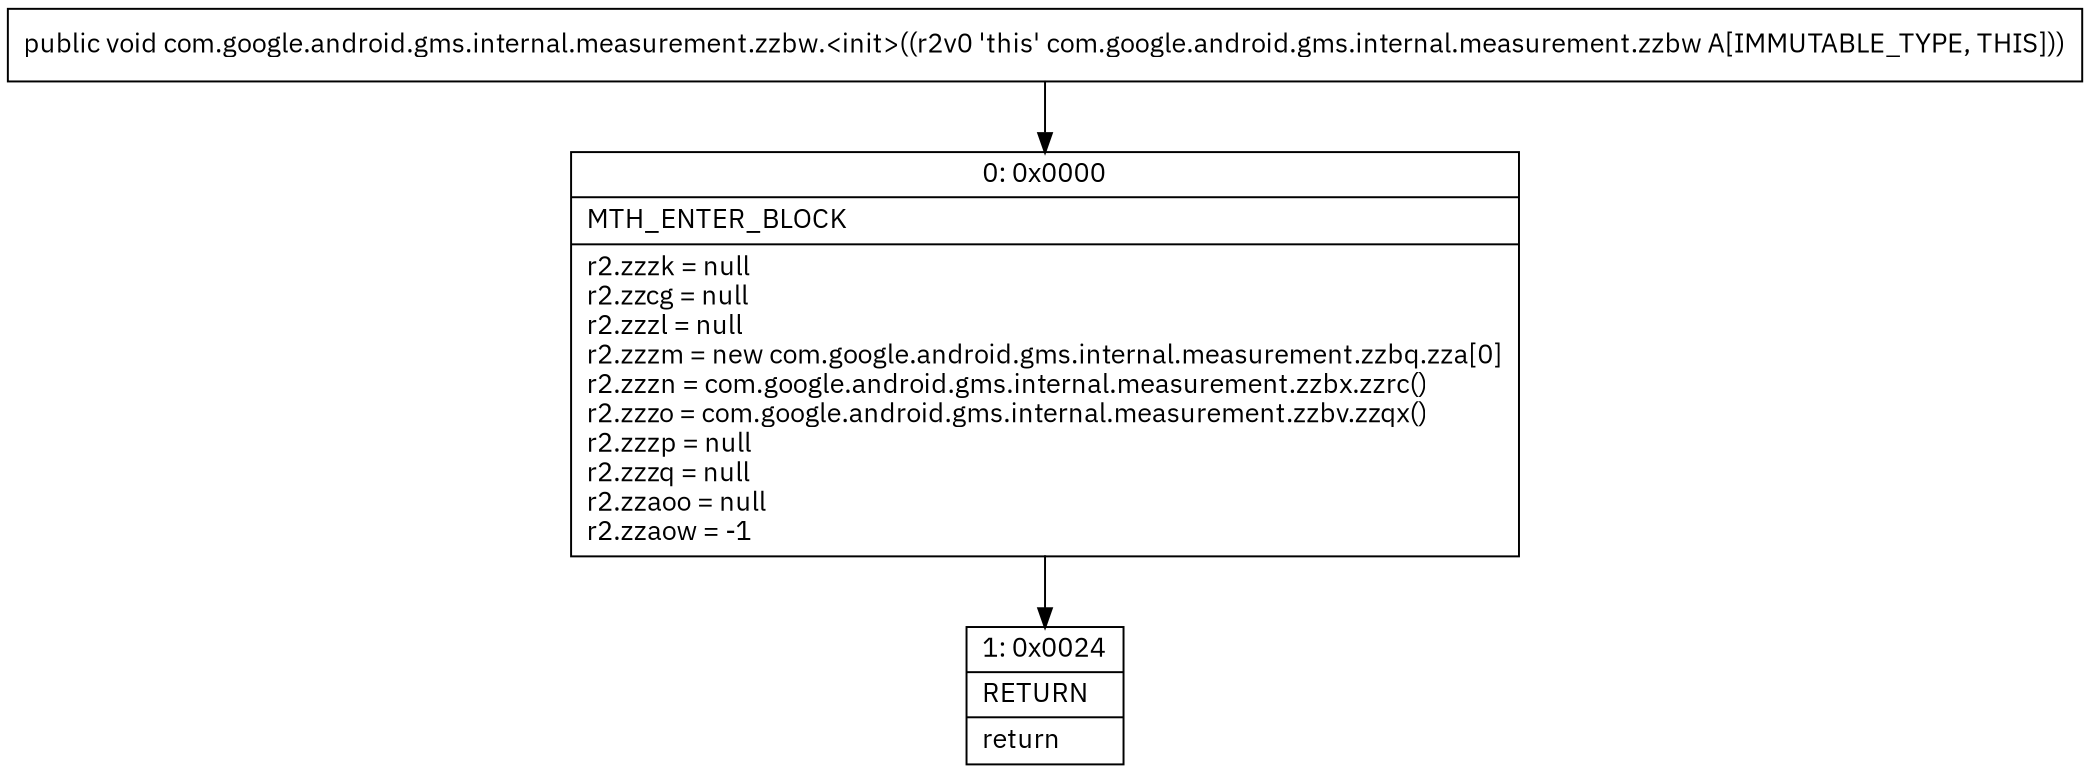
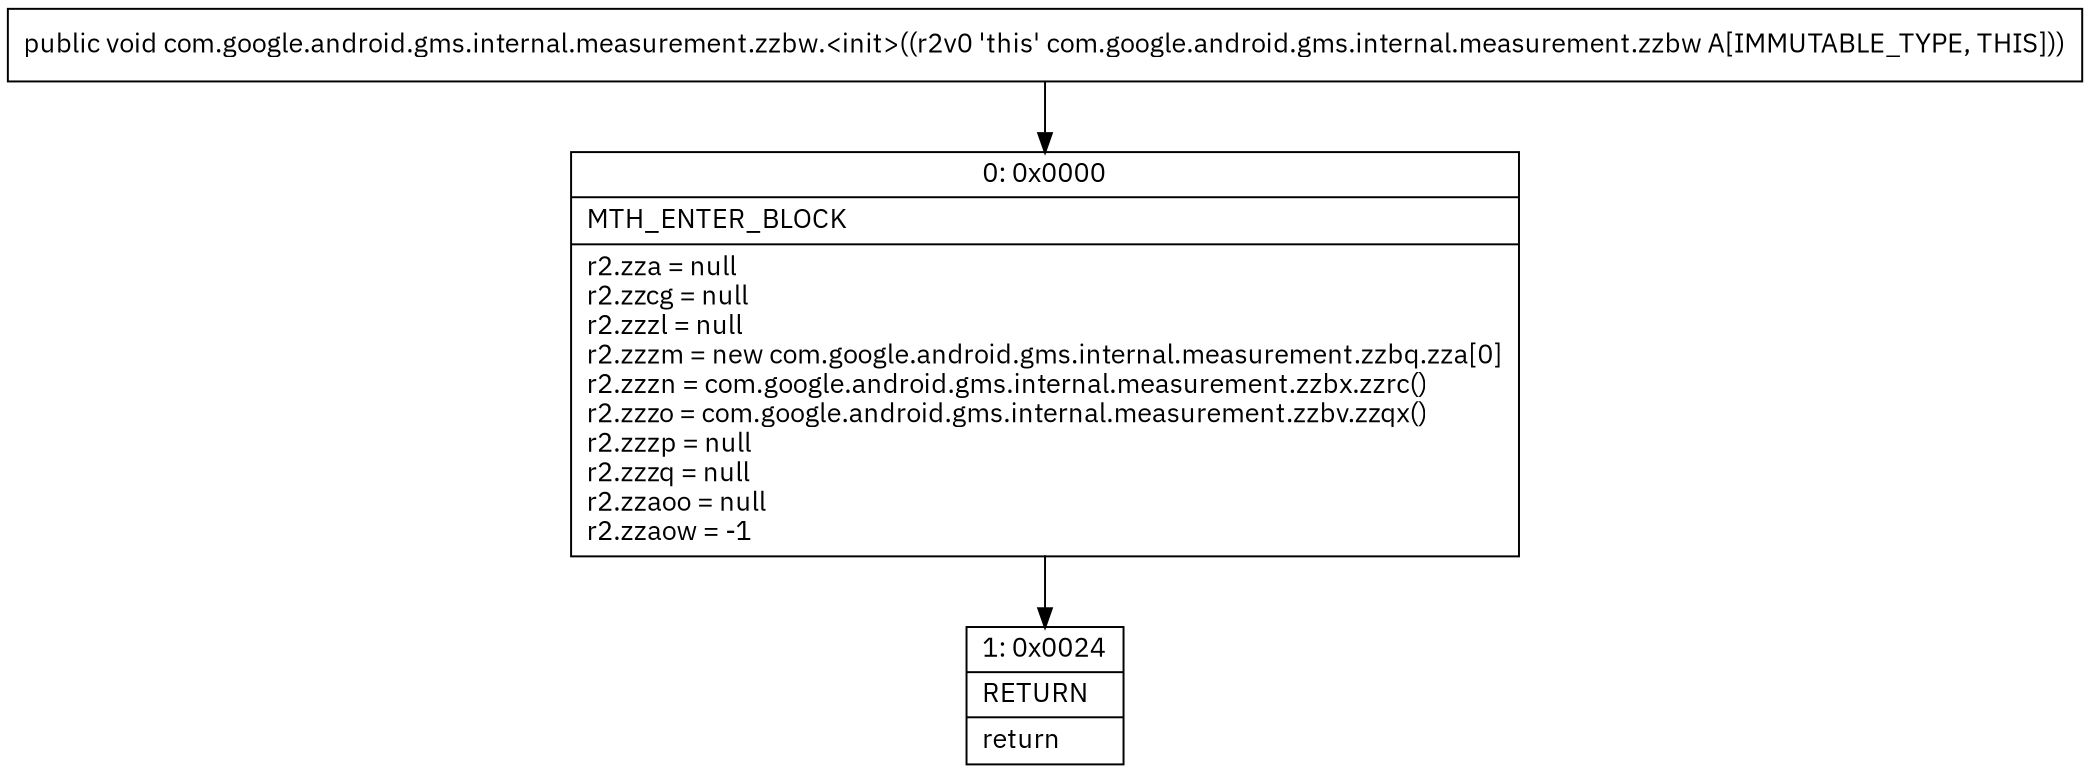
node "0: 0x0000": text "r2.zzzk = null" -> "r2.zza = null"
